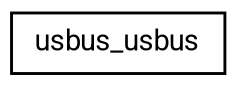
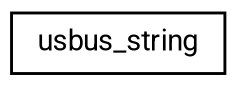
node "usbus_usbus": label "usbus_usbus" -> "usbus_string"
